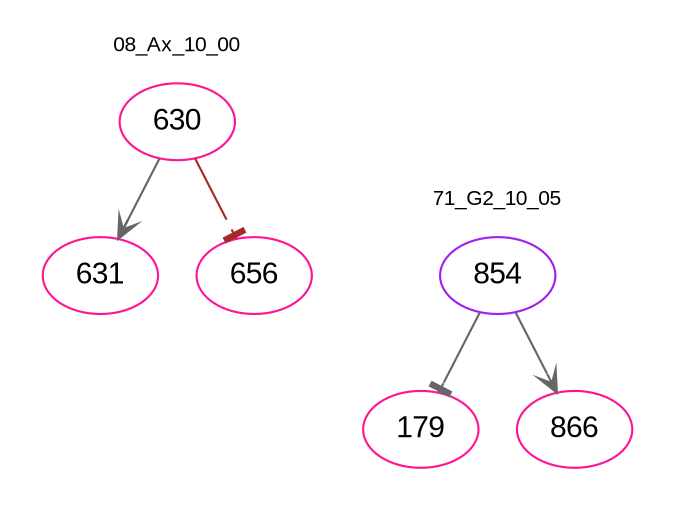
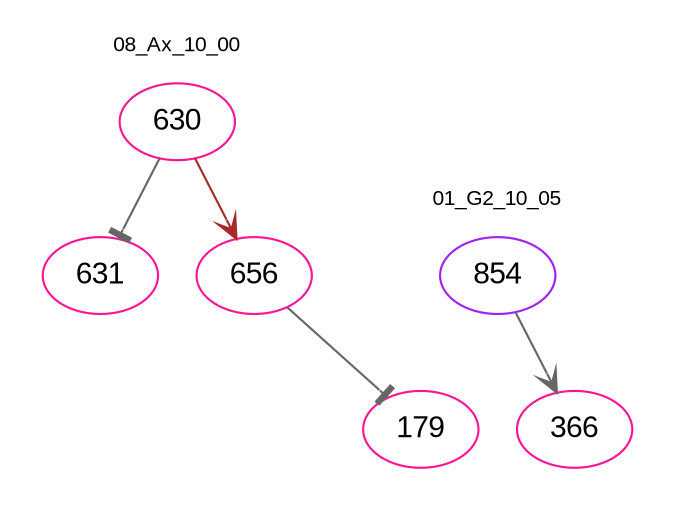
edge "630" -> "656": arrowhead tee -> vee
edge "630" -> "631": arrowhead vee -> tee
cluster "71_G2_10_05": label "71_G2_10_05" -> "01_G2_10_05"
edge "854" -> "179": now "656" -> "179"
node "866": label "866" -> "366"
